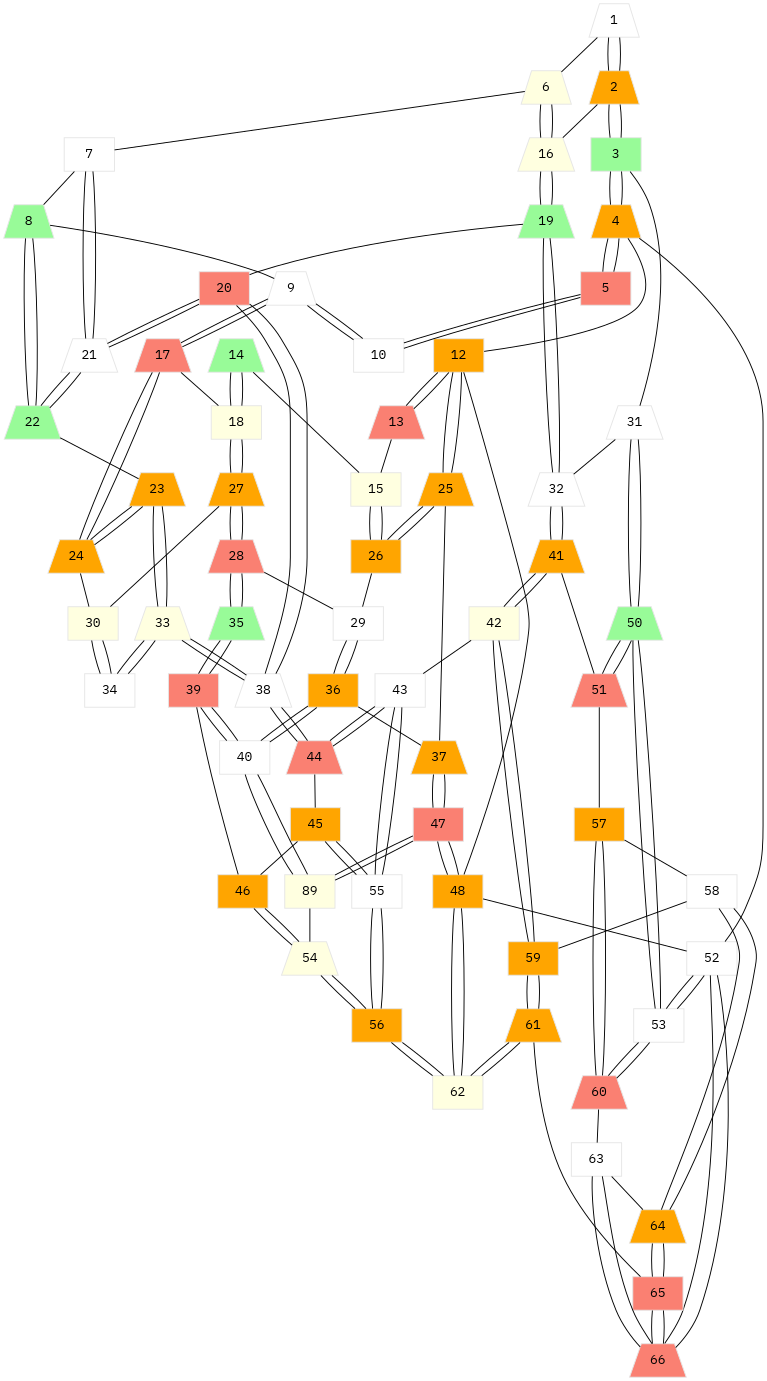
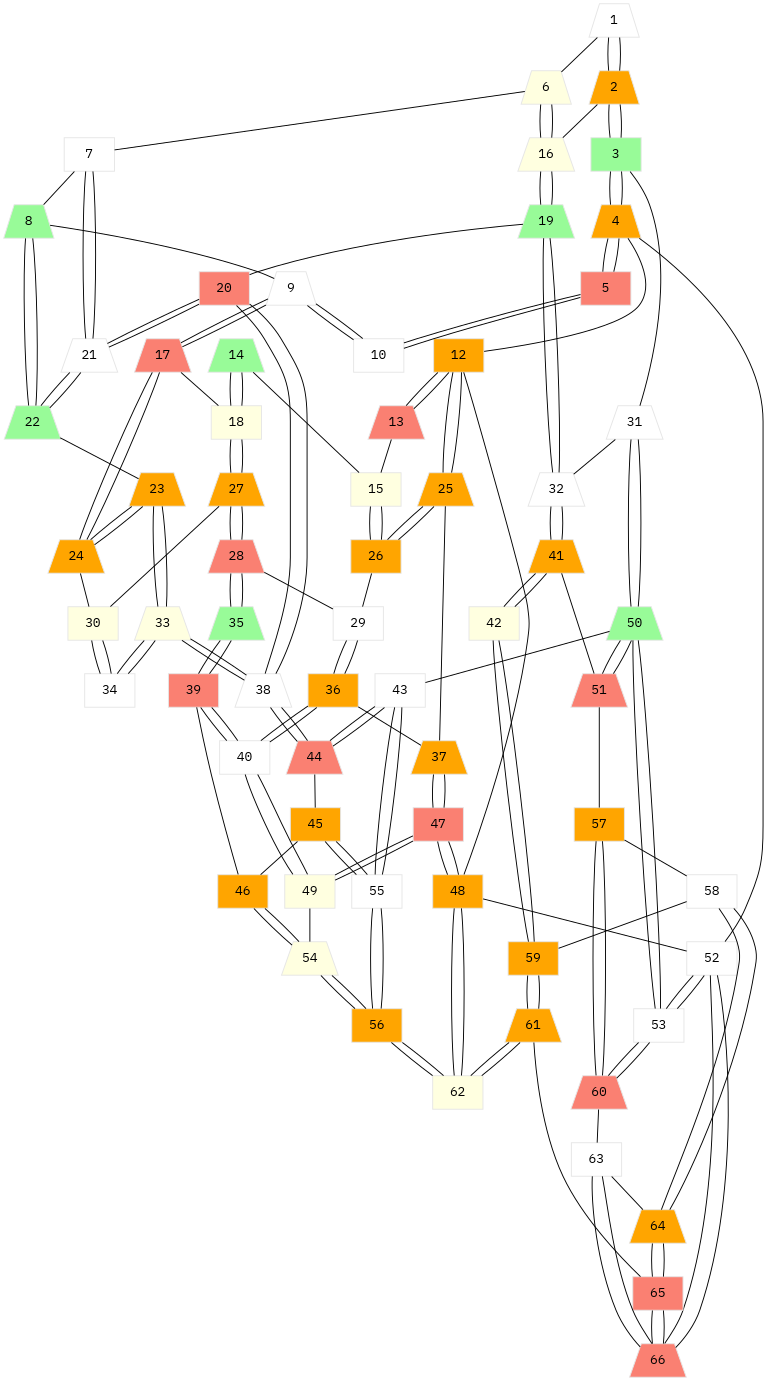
edge "42" -- "43": now "50" -- "43"
node "89": label "89" -> "49"
